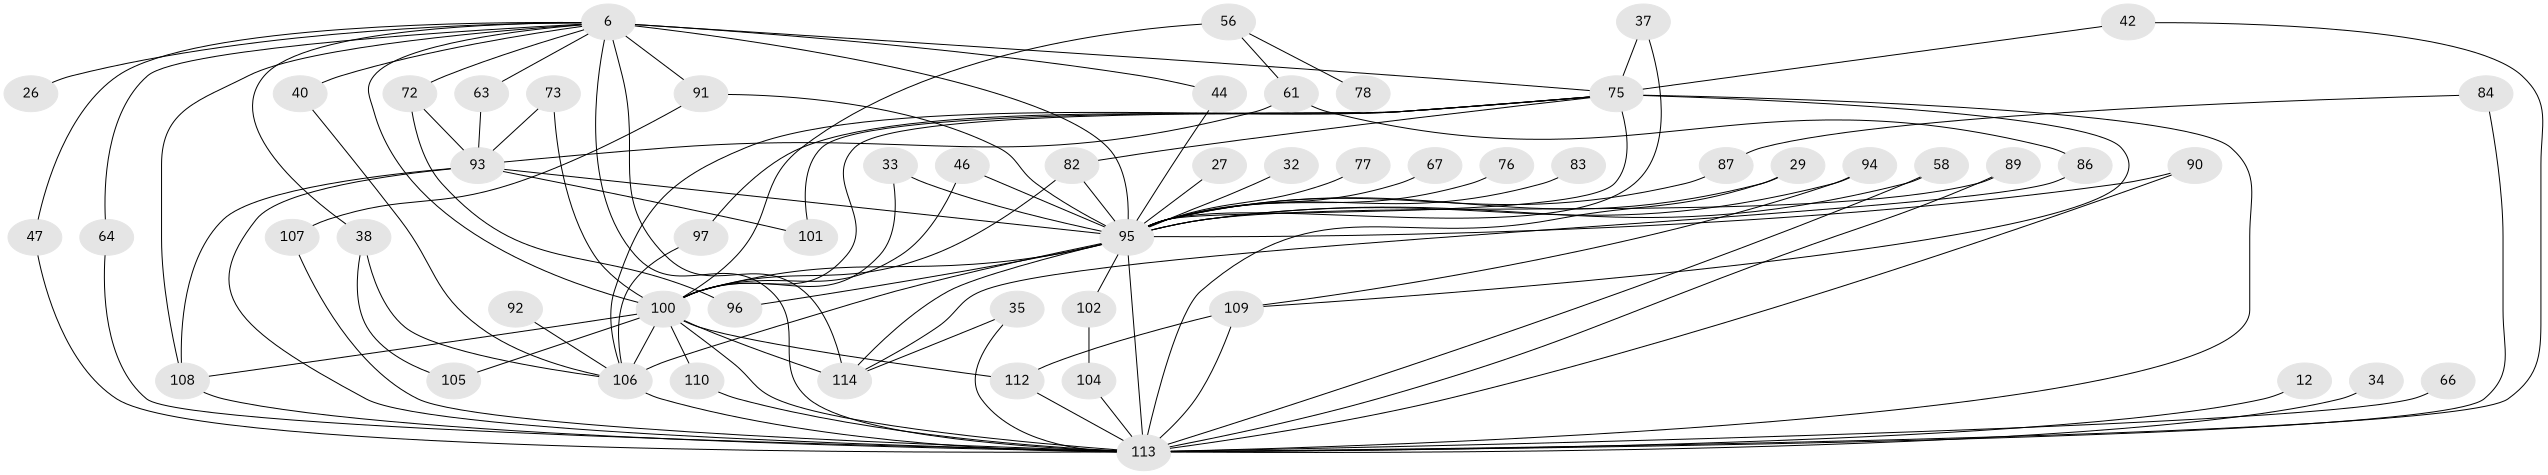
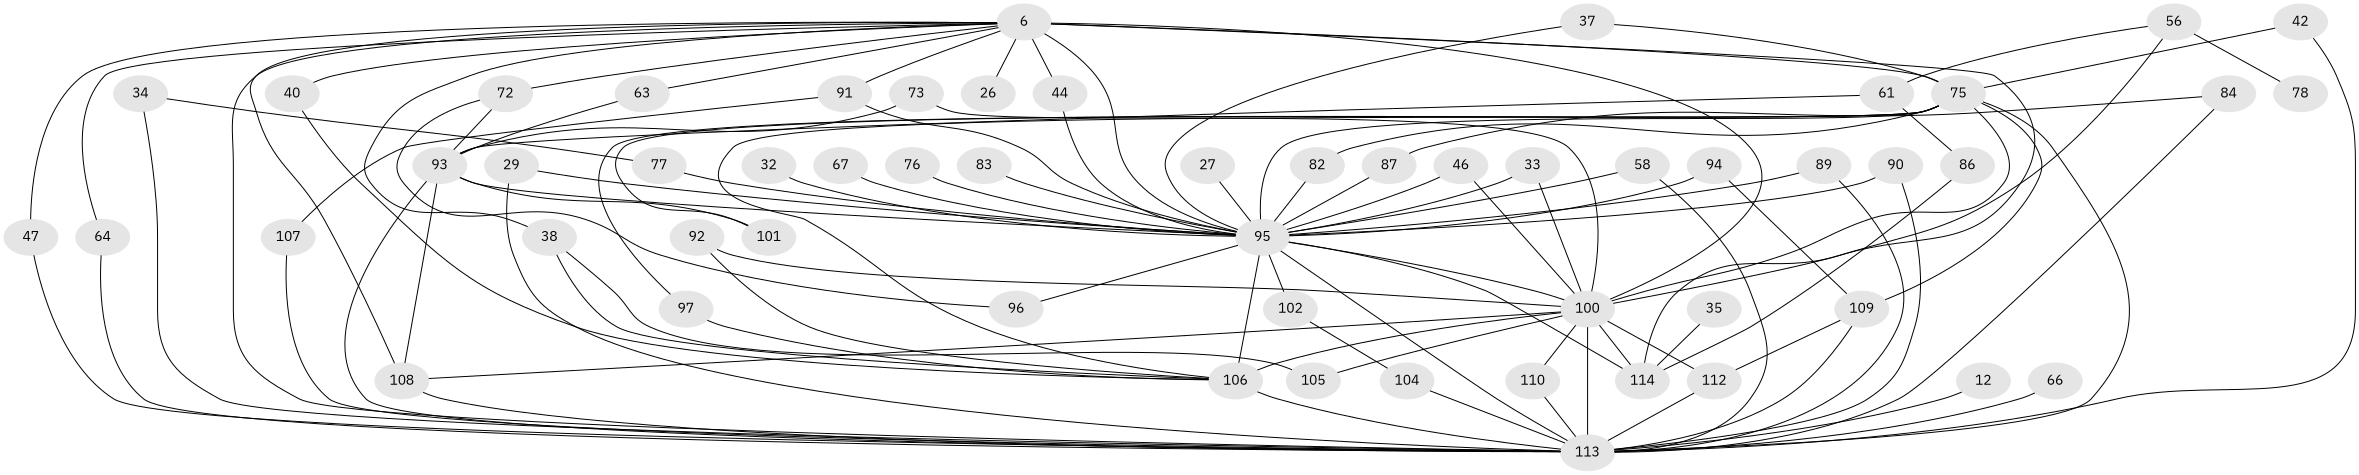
edge "34" -- "77": added
edge "82" -- "100": now "92" -- "100"
edge "35" -- "113": removed
